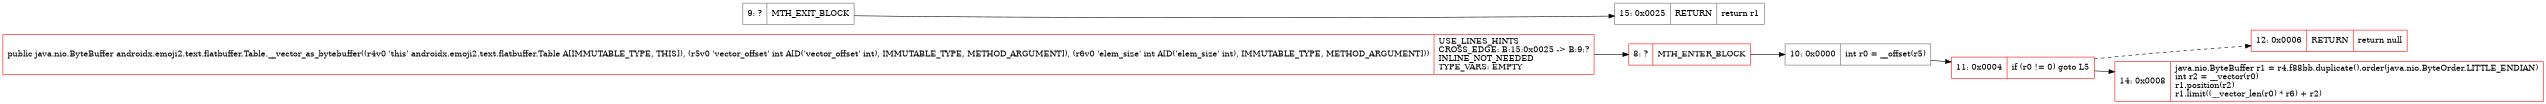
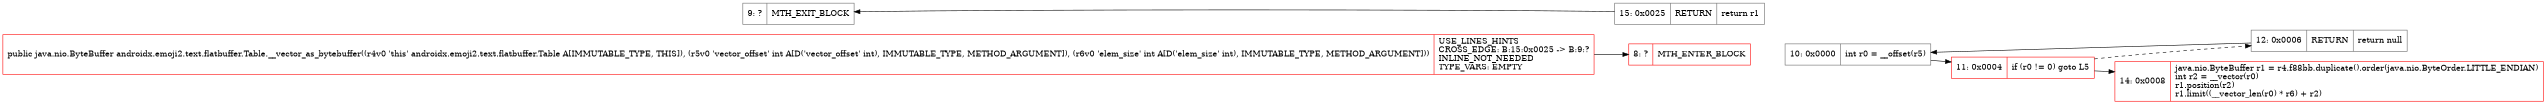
edge "9: ?" -> "15: 0x0025": reversed
node "12: 0x0006": color red -> gray40
edge "8: ?" -> "10: 0x0000": now "12: 0x0006" -> "10: 0x0000"
